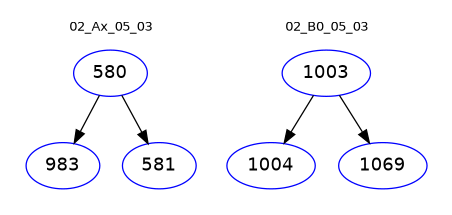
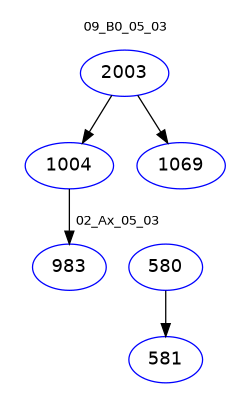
cluster "02_B0_05_03": label "02_B0_05_03" -> "09_B0_05_03"
node "1003": label "1003" -> "2003"
edge "580" -> "983": now "1004" -> "983"
